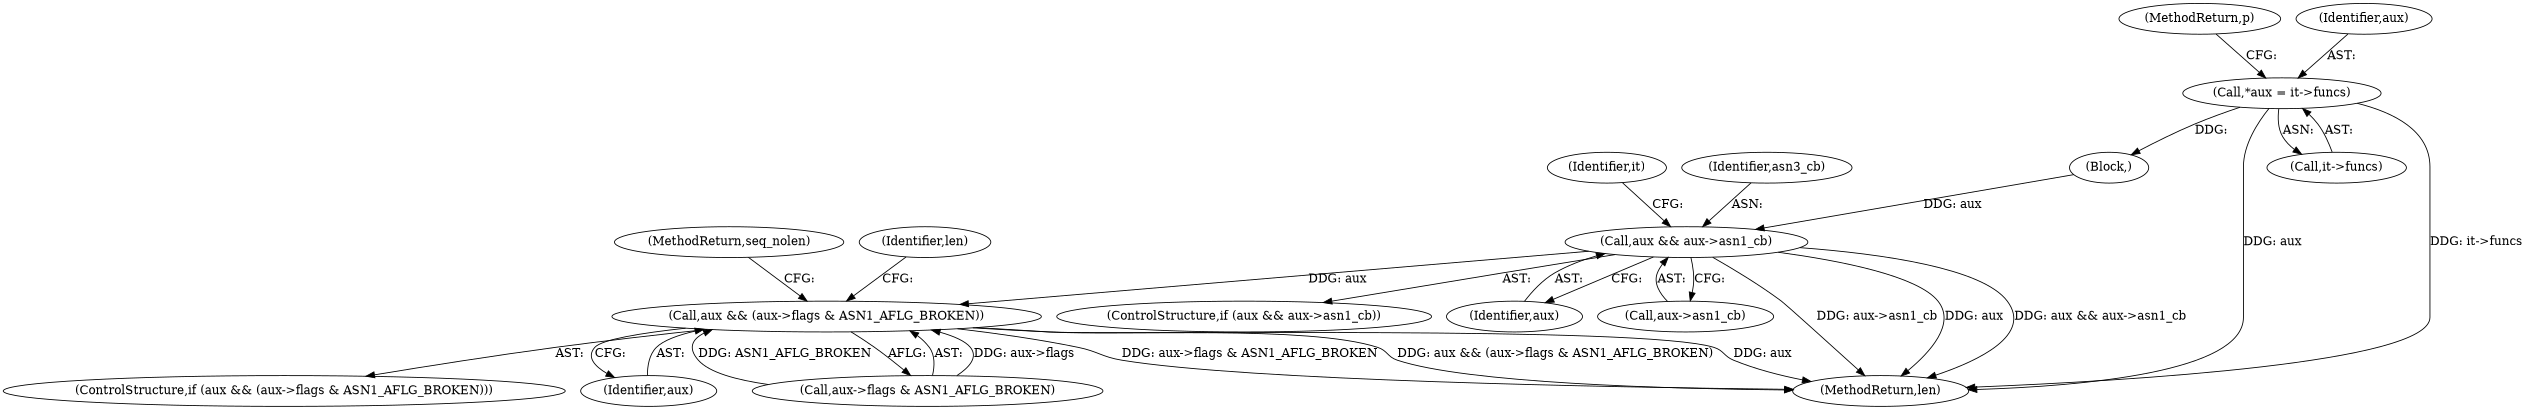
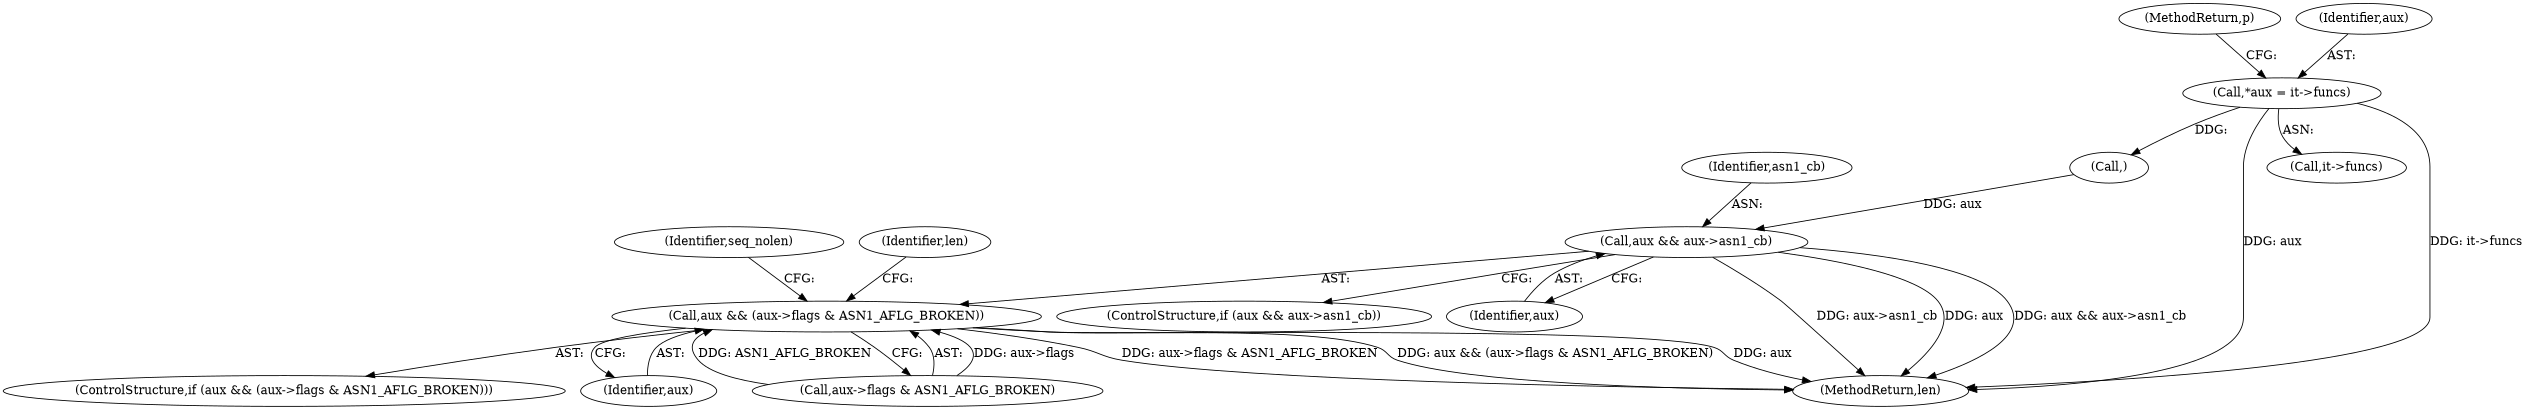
edge "(Call,it->funcs)" -> "(Call,*aux = it->funcs)": removed, label "AST:"
node "(Identifier,it)": removed
node "(Identifier,asn3_cb)": label "(Identifier,asn3_cb)" -> "(Identifier,asn1_cb)"
node "(Block,)": label "(Block,)" -> "(Call,)"
node "(MethodReturn,seq_nolen)": label "(MethodReturn,seq_nolen)" -> "(Identifier,seq_nolen)"
edge "(Call,aux && aux->asn1_cb)" -> "(Call,aux && (aux->flags & ASN1_AFLG_BROKEN))": label "DDG: aux" -> "AST: "
edge "(Call,aux && aux->asn1_cb)" -> "(ControlStructure,if (aux && aux->asn1_cb))": label "AST: " -> "CFG: "
node "(Call,aux->asn1_cb)": removed
edge "(Call,aux && (aux->flags & ASN1_AFLG_BROKEN))" -> "(Call,aux->flags & ASN1_AFLG_BROKEN)": label "AFLG: " -> "CFG: "
